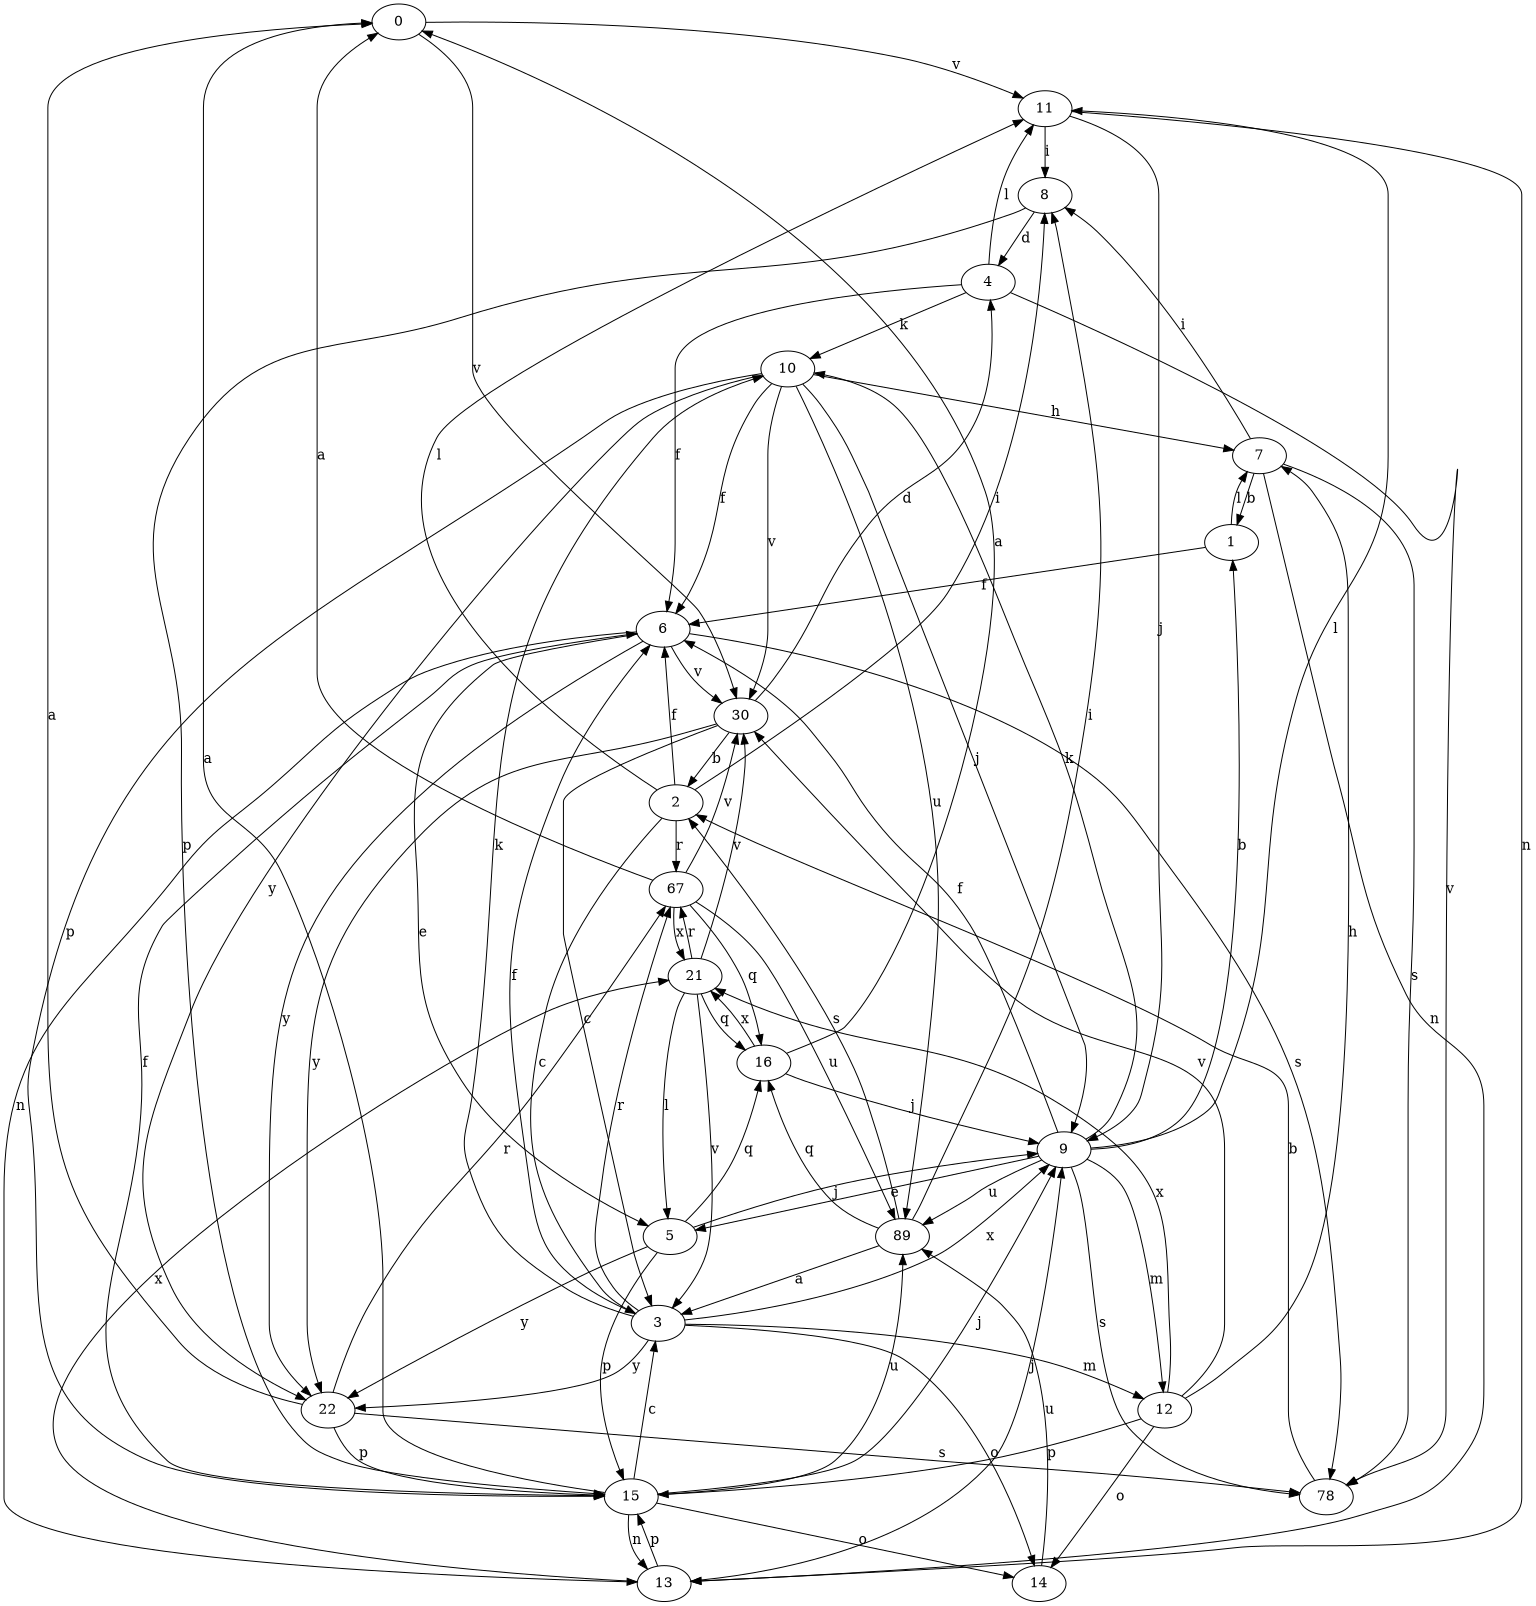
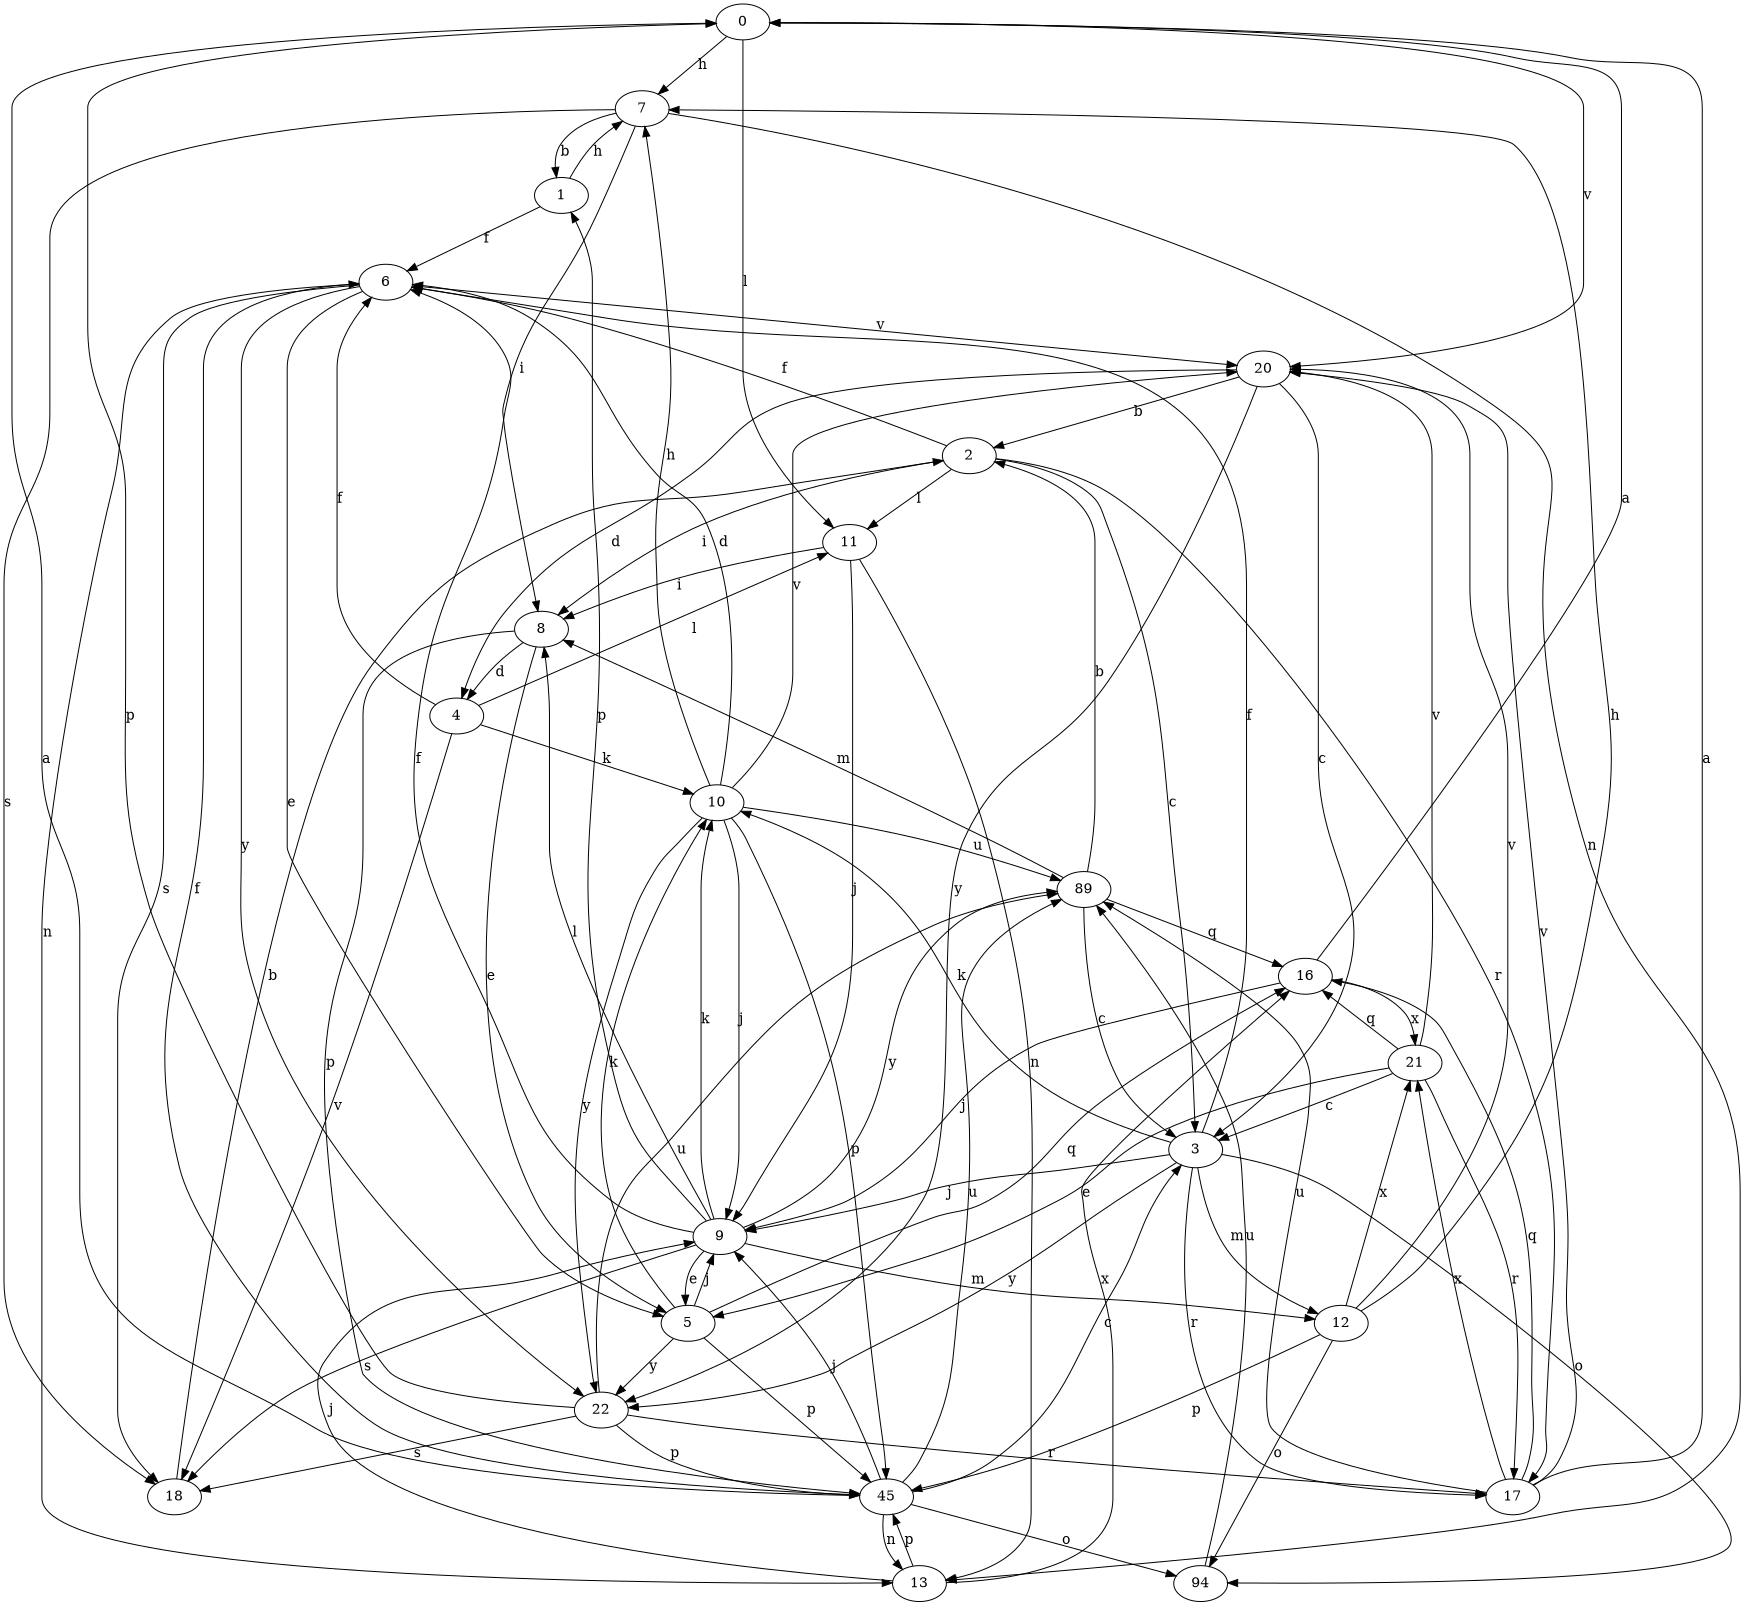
edge "0" -> "7": added, label "h"
edge "0" -> "11": label "v" -> "l"
edge "10" -> "6": label "f" -> "d"
edge "1" -> "7": label "l" -> "h"
edge "9" -> "11": now "9" -> "8"
edge "22" -> "0": label "a" -> "p"
node "30": label "30" -> "20"
edge "89" -> "8": label "i" -> "m"
edge "9" -> "1": label "b" -> "p"
node "67": label "67" -> "17"
edge "8" -> "5": added, label "e"
edge "89" -> "2": label "s" -> "b"
edge "22" -> "89": added, label "u"
edge "5" -> "10": added, label "k"
edge "21" -> "5": label "l" -> "e"
edge "21" -> "3": label "v" -> "c"
edge "9" -> "89": label "u" -> "y"
edge "3" -> "9": label "x" -> "j"
edge "89" -> "3": label "a" -> "c"
edge "13" -> "21": now "13" -> "16"
node "15": label "15" -> "45"
node "78": label "78" -> "18"
node "14": label "14" -> "94"
